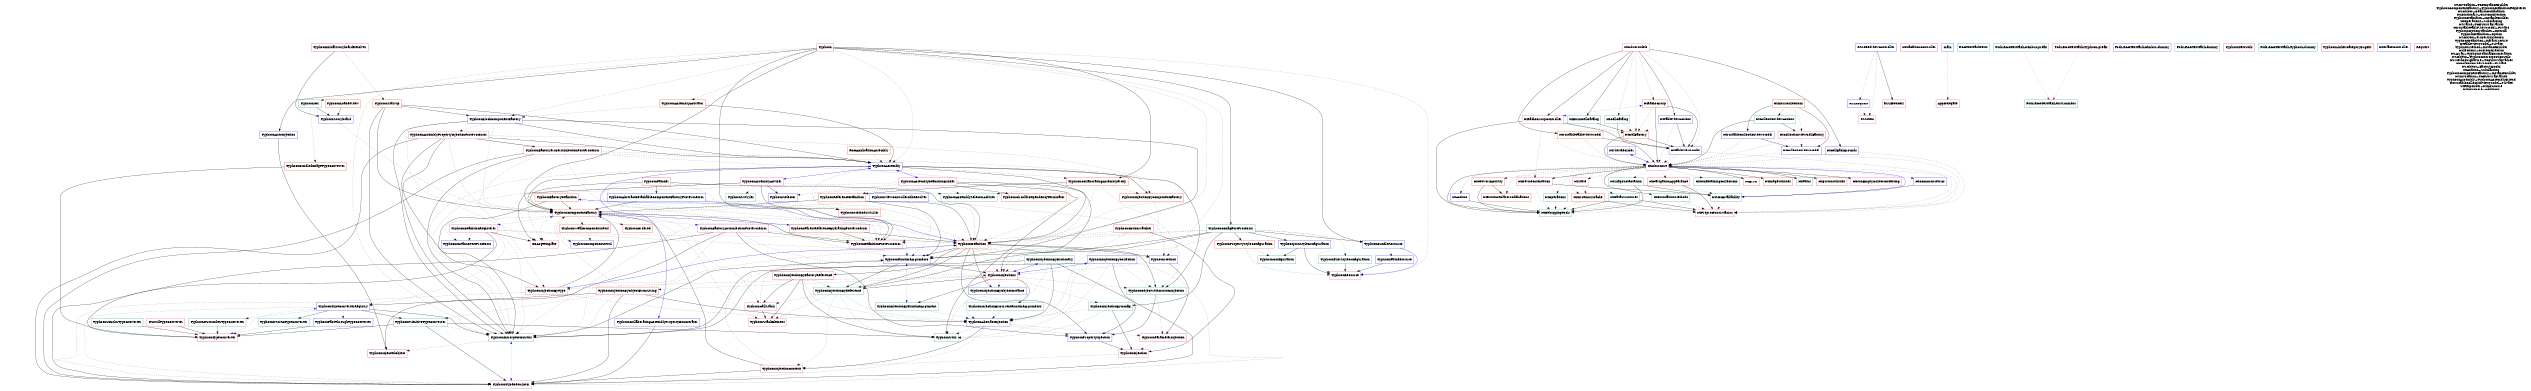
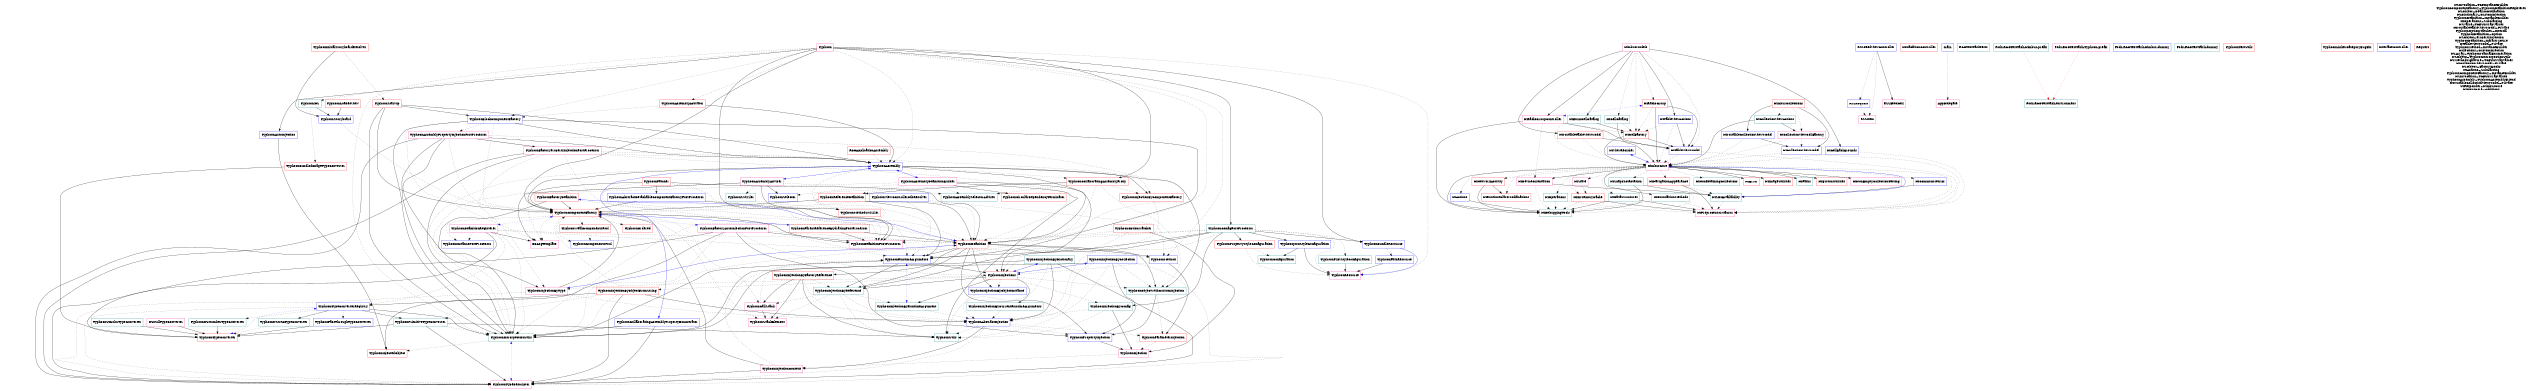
node "Pods-RCOTestTask-Typhoon-dummy": removed
edge "TyphoonCollaboratingAssemblyPropertyEnumerator" -> "TyphoonIntrospectionUtils": added
edge "TyphoonInjectionByReference" -> "TyphoonInjectionContext": now "TyphoonInjectionByReference" -> "TyphoonInjectionByRuntimeArgument"
